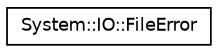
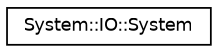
node "System::IO::FileError": label "System::IO::FileError" -> "System::IO::System"
